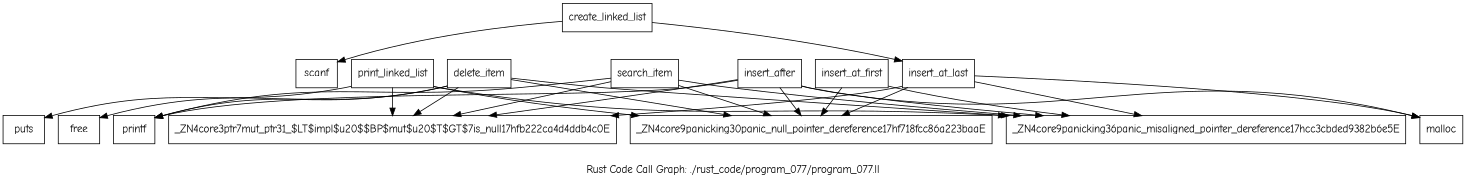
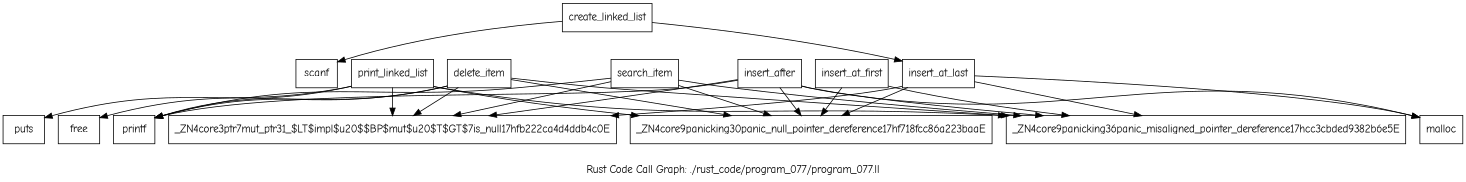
edge "print_linked_list" -> "printf": added
